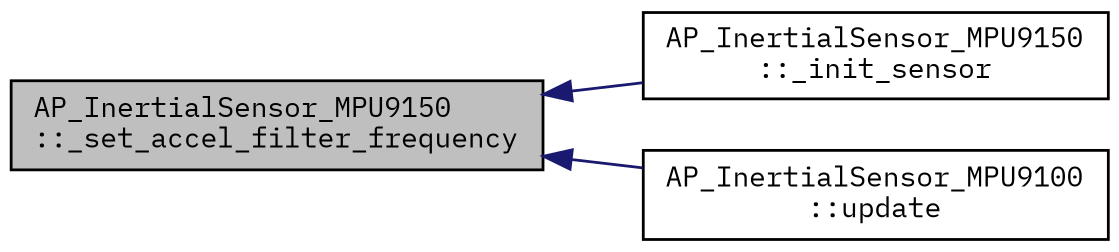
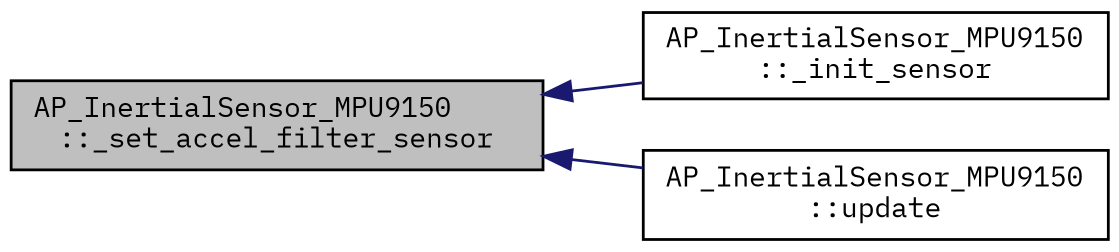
node "AP_InertialSensor_MPU9150 ::_set_accel_filter_frequency": label "AP_InertialSensor_MPU9150 ::_set_accel_filter_frequency" -> "AP_InertialSensor_MPU9150 ::_set_accel_filter_sensor"
node "AP_InertialSensor_MPU9100 ::update": label "AP_InertialSensor_MPU9100 ::update" -> "AP_InertialSensor_MPU9150 ::update"
